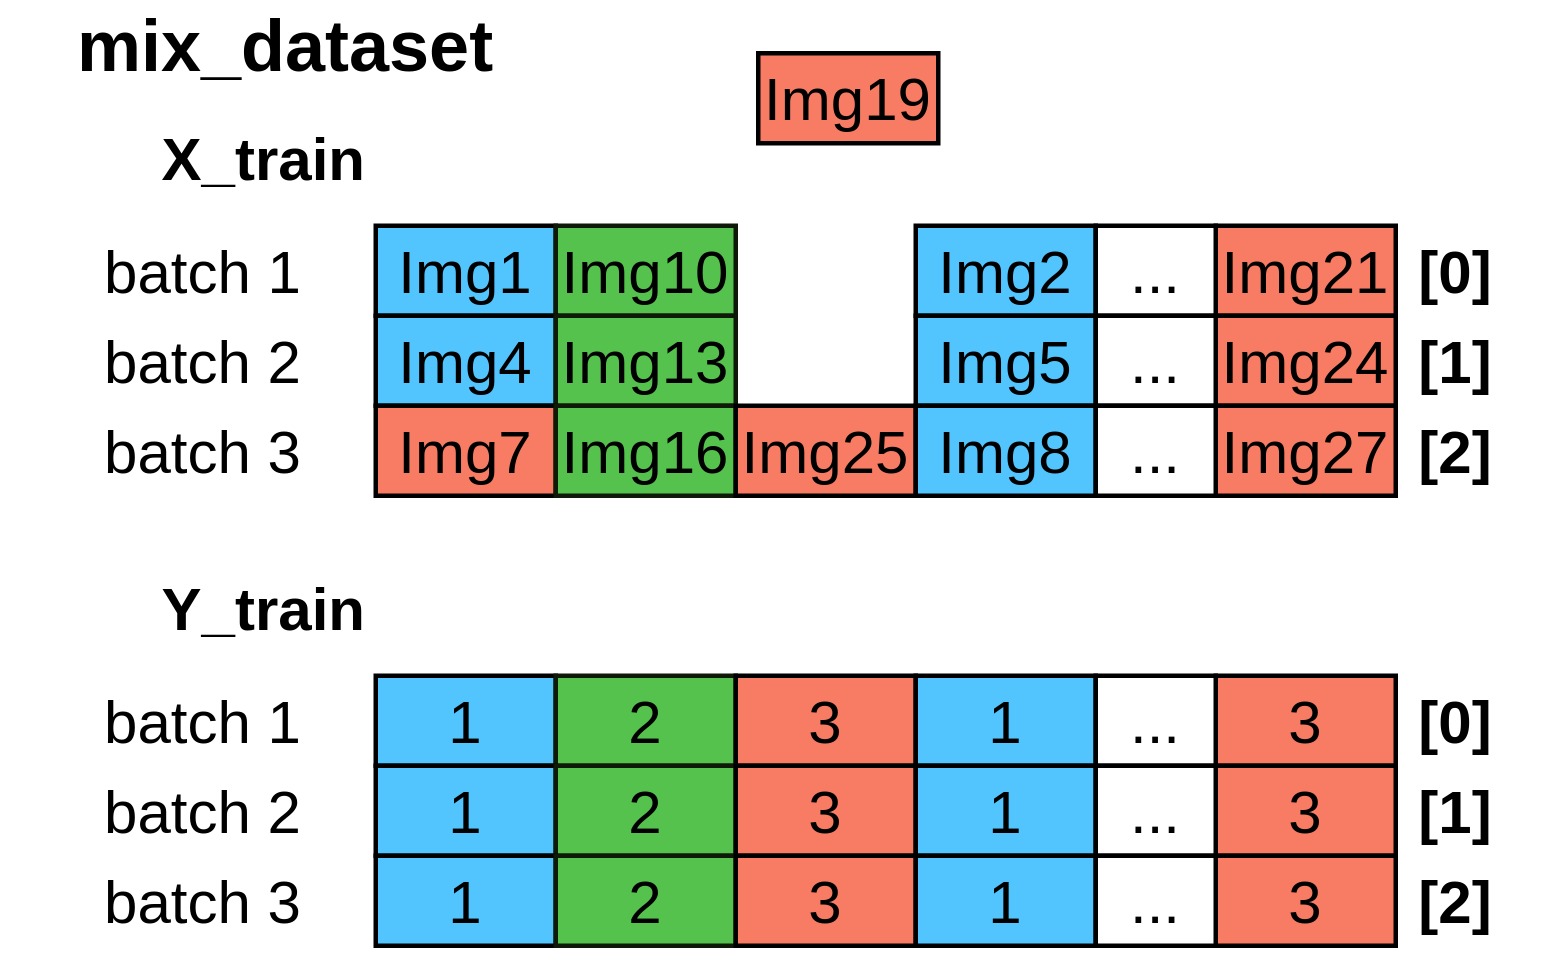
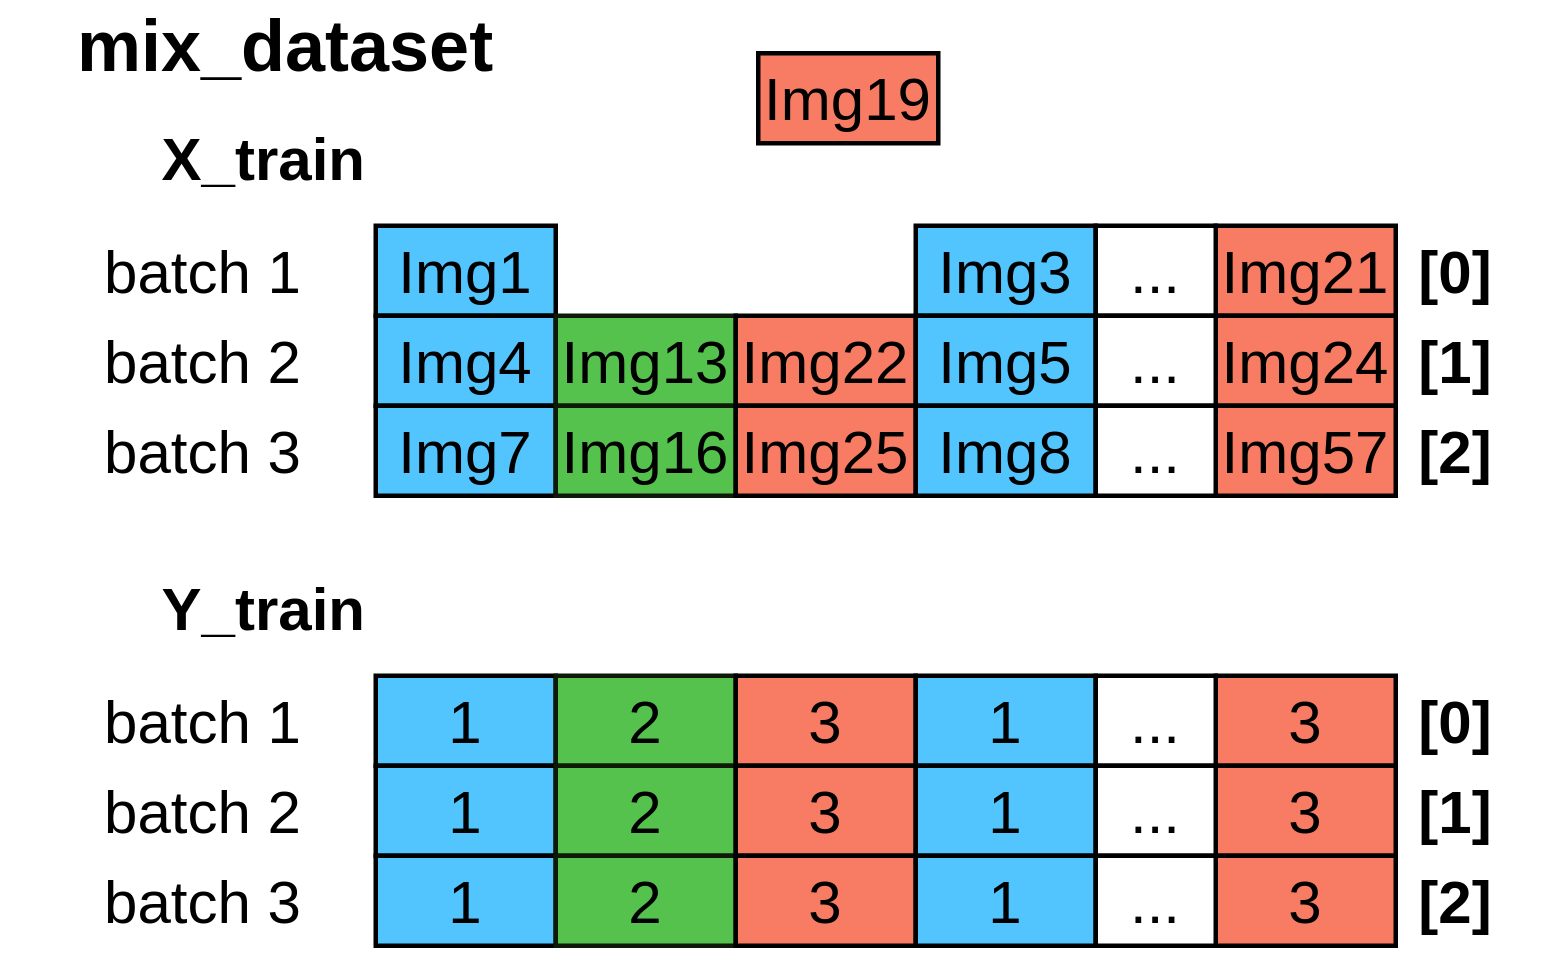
node "Img10": removed
node "Img2": label "Img2" -> "Img3"
node "Img22": added
node "Img7": fillcolor #f87c63 -> #52c5ff
node "Img27": label "Img27" -> "Img57"
